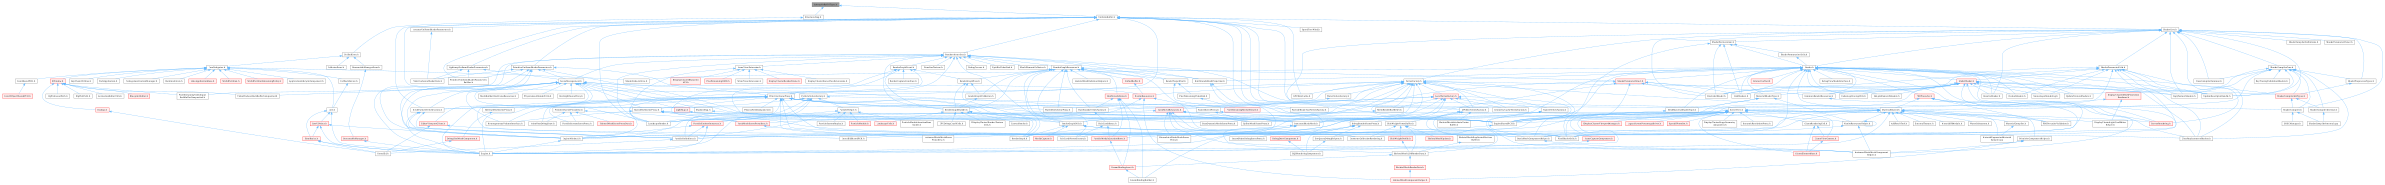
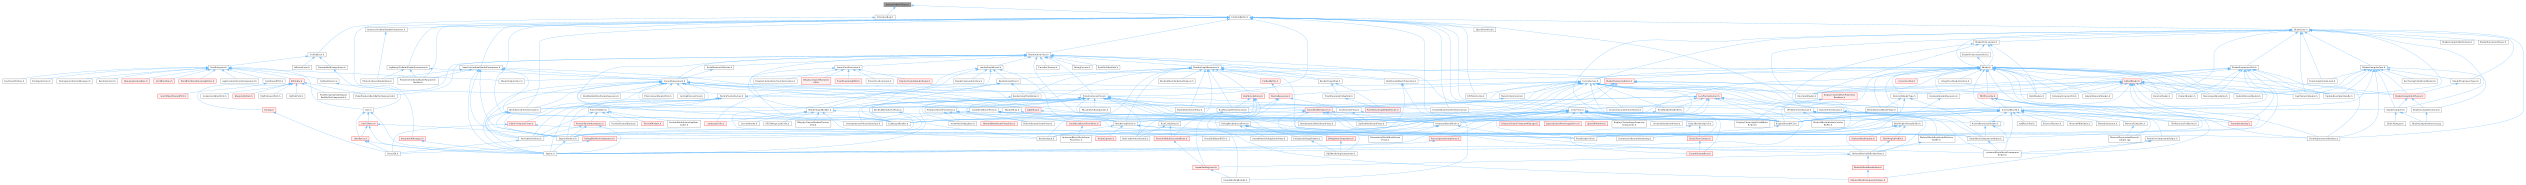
edge "SceneManagement.h" -> "MeshElementCollector.h": added
